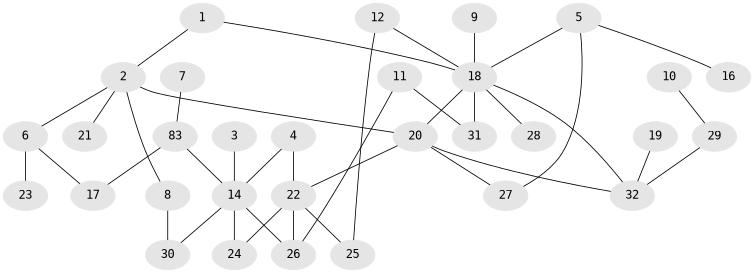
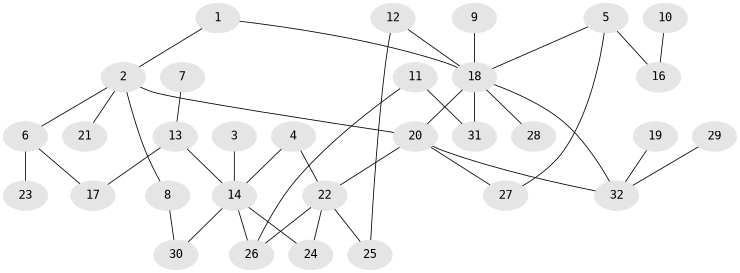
edge "10" -- "29": now "10" -- "16"
node "83": label "83" -> "13"
